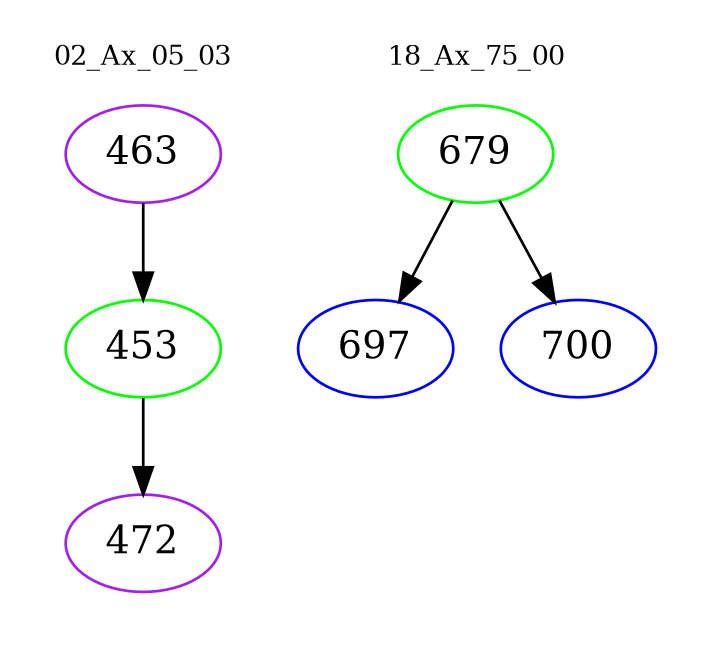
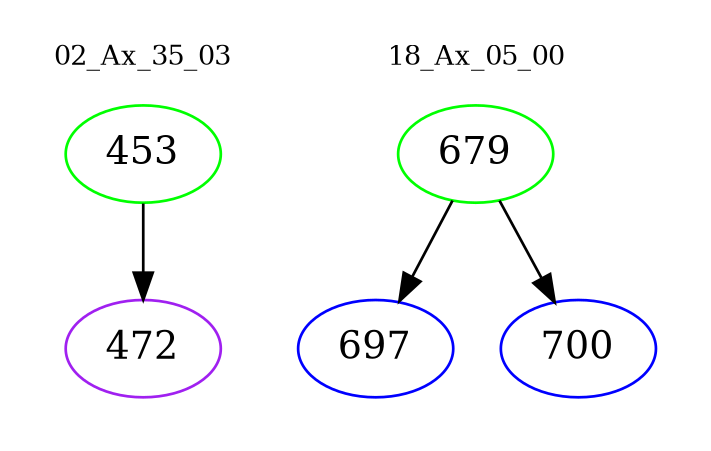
cluster "02_Ax_05_03": label "02_Ax_05_03" -> "02_Ax_35_03"
cluster "18_Ax_75_00": label "18_Ax_75_00" -> "18_Ax_05_00"
node "463": removed
